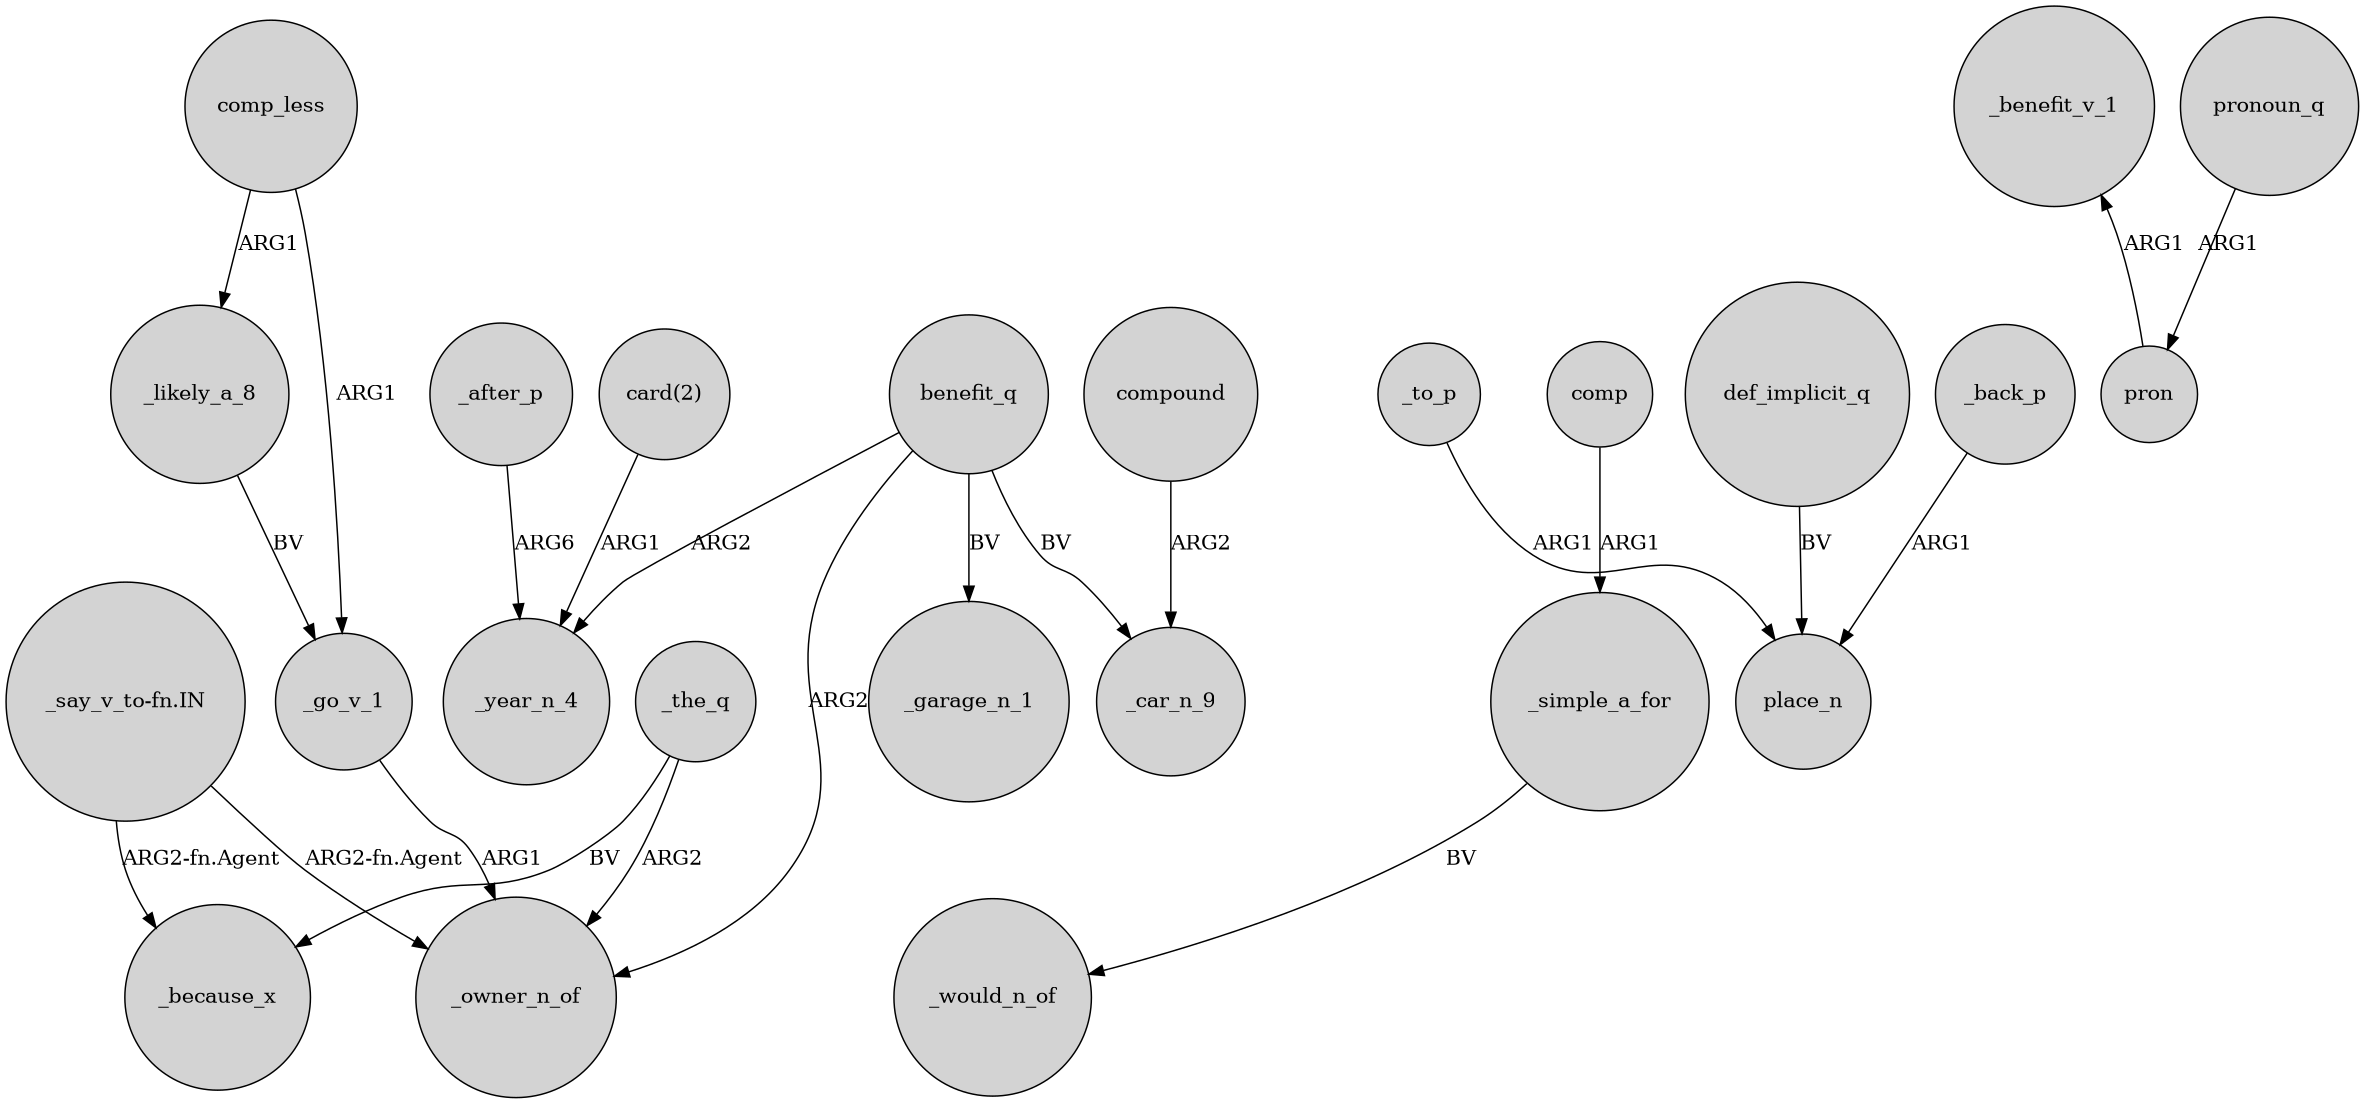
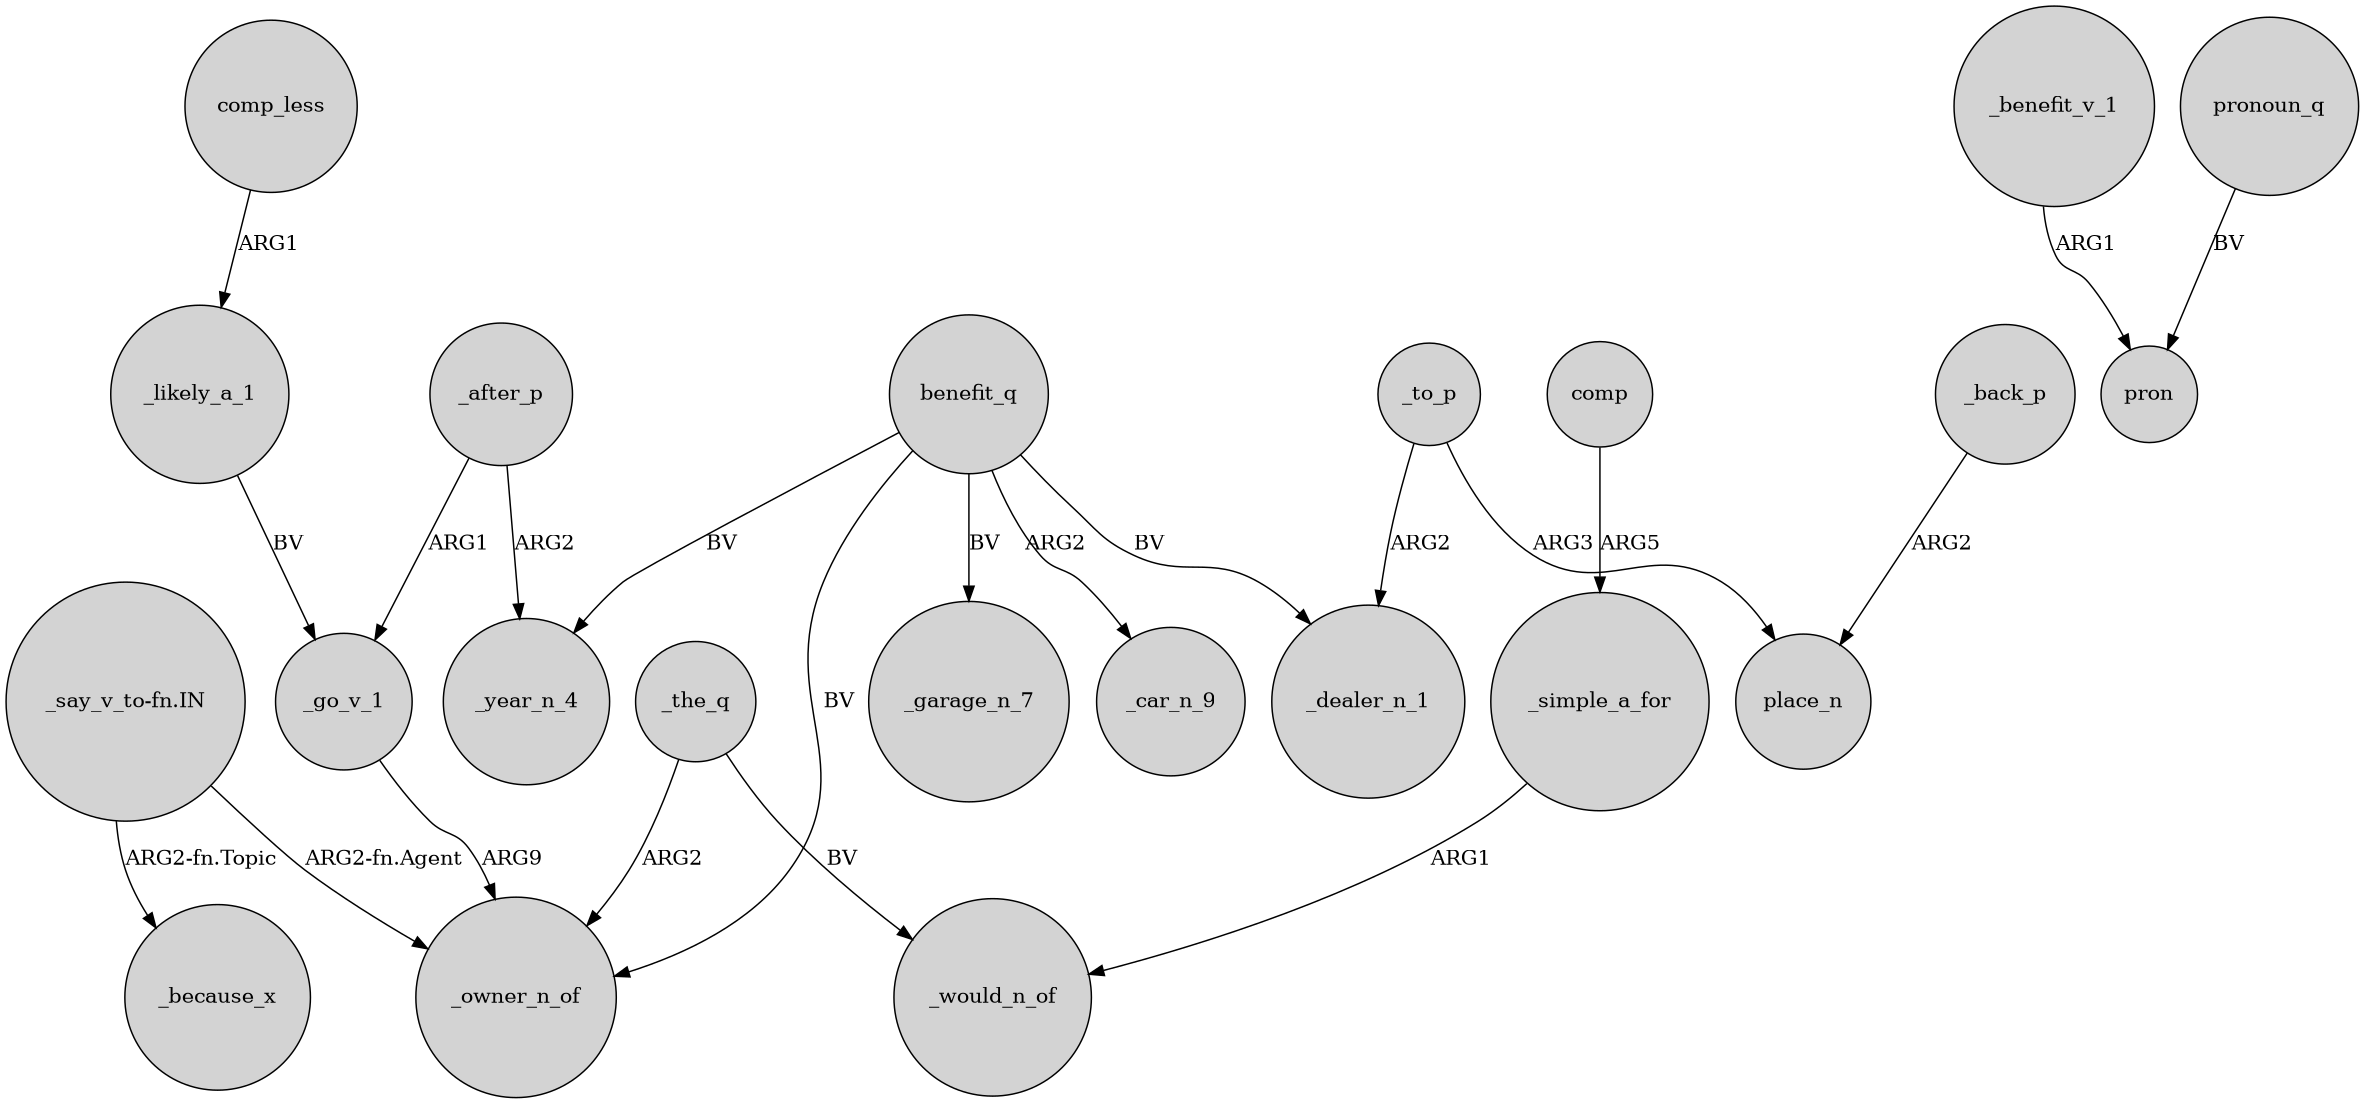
edge "pronoun_q" -> "pron": label "ARG1" -> "BV"
edge "pron" -> "_benefit_v_1": reversed
node "_likely_a_8": label "_likely_a_8" -> "_likely_a_1"
node "card(2)": removed
node "compound": removed
node "def_implicit_q": removed
edge "comp_less" -> "_go_v_1": now "_after_p" -> "_go_v_1"
edge "_after_p" -> "_year_n_4": label "ARG6" -> "ARG2"
edge "benefit_q" -> "_year_n_4": label "ARG2" -> "BV"
edge "benefit_q" -> "_car_n_9": label "BV" -> "ARG2"
edge "_to_p" -> "place_n": label "ARG1" -> "ARG3"
edge "comp" -> "_simple_a_for": label "ARG1" -> "ARG5"
edge "_back_p" -> "place_n": label "ARG1" -> "ARG2"
edge "benefit_q" -> "_owner_n_of": label "ARG2" -> "BV"
node "_garage_n_1": label "_garage_n_1" -> "_garage_n_7"
node "_dealer_n_1": added
edge "_say_v_to-fn.IN" -> "_because_x": label "ARG2-fn.Agent" -> "ARG2-fn.Topic"
edge "_go_v_1" -> "_owner_n_of": label "ARG1" -> "ARG9"
edge "_simple_a_for" -> "_would_n_of": label "BV" -> "ARG1"
edge "_the_q" -> "_because_x": now "_the_q" -> "_would_n_of"
